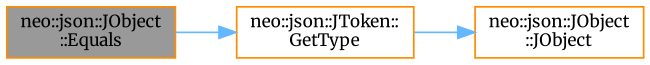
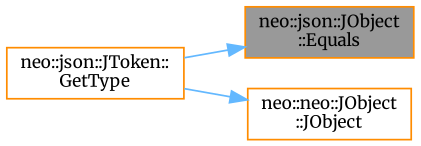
edge "neo::json::JObject ::Equals" -> "neo::json::JToken:: GetType": reversed
node "neo::json::JObject ::JObject": label "neo::json::JObject ::JObject" -> "neo::neo::JObject ::JObject"
